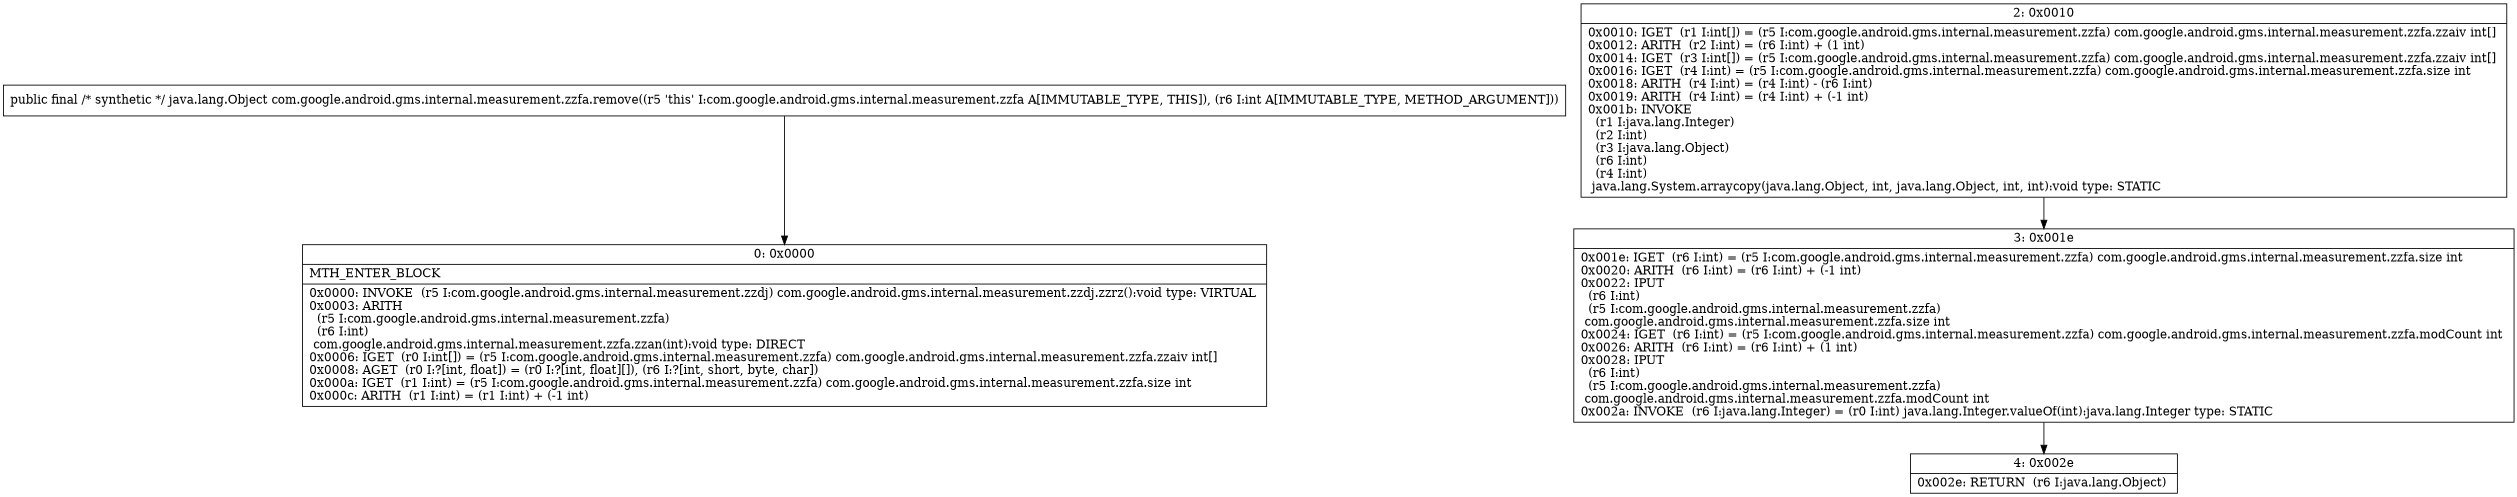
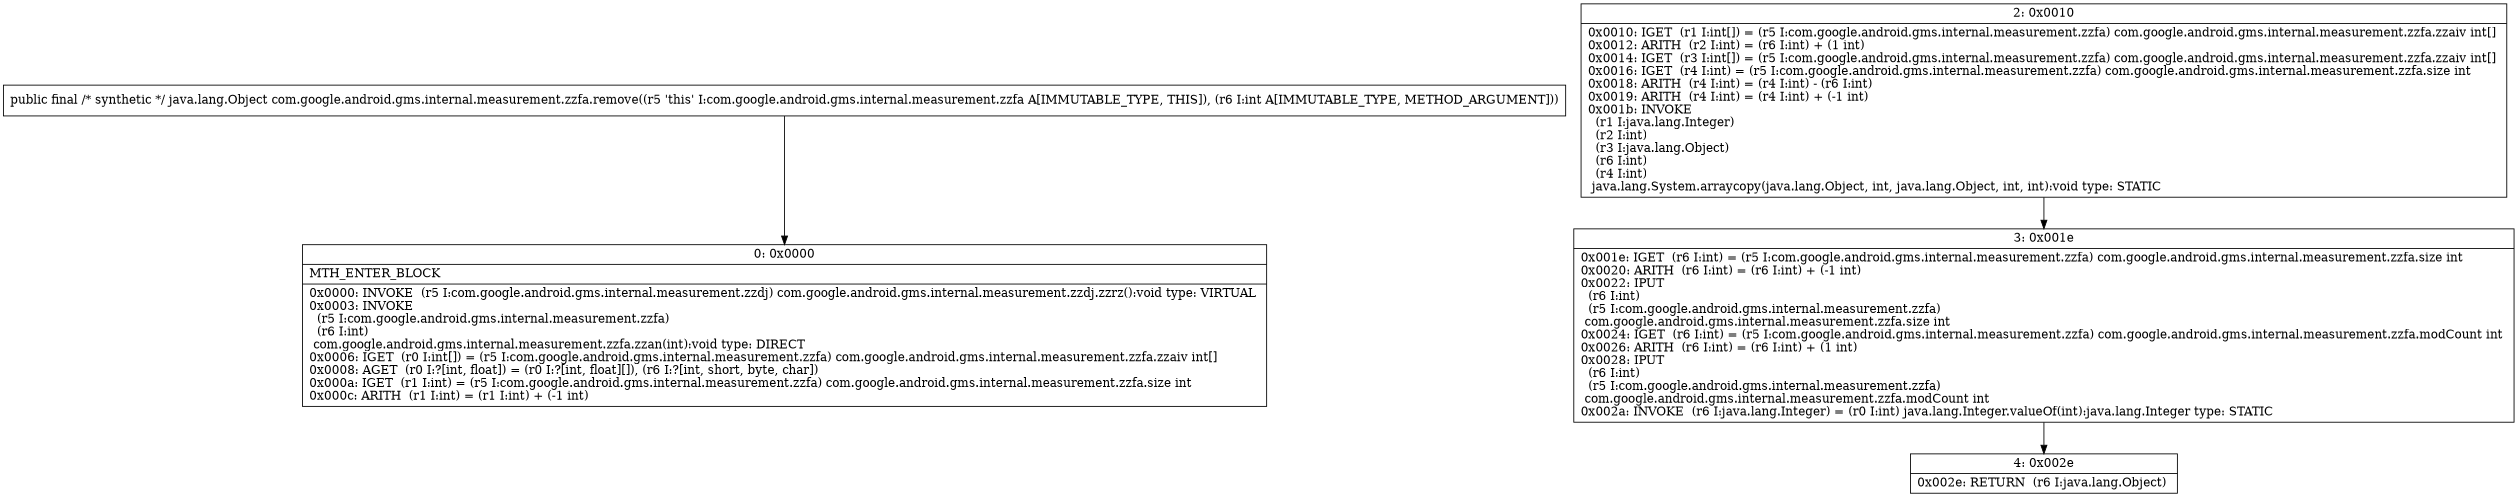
node "0: 0x0000": text "0x0003: ARITH" -> "0x0003: INVOKE"
